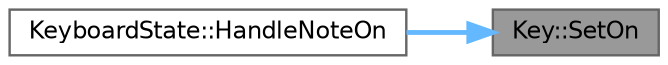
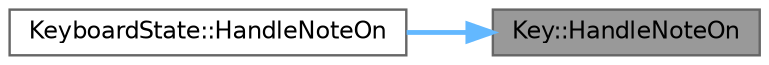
node "Key::SetOn": label "Key::SetOn" -> "Key::HandleNoteOn"
